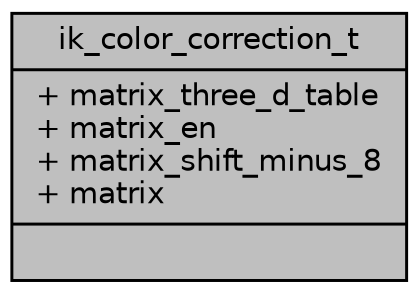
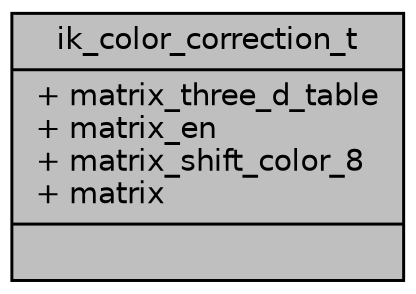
node "ik_color_correction_t": text "+ matrix_shift_minus_8" -> "+ matrix_shift_color_8"
